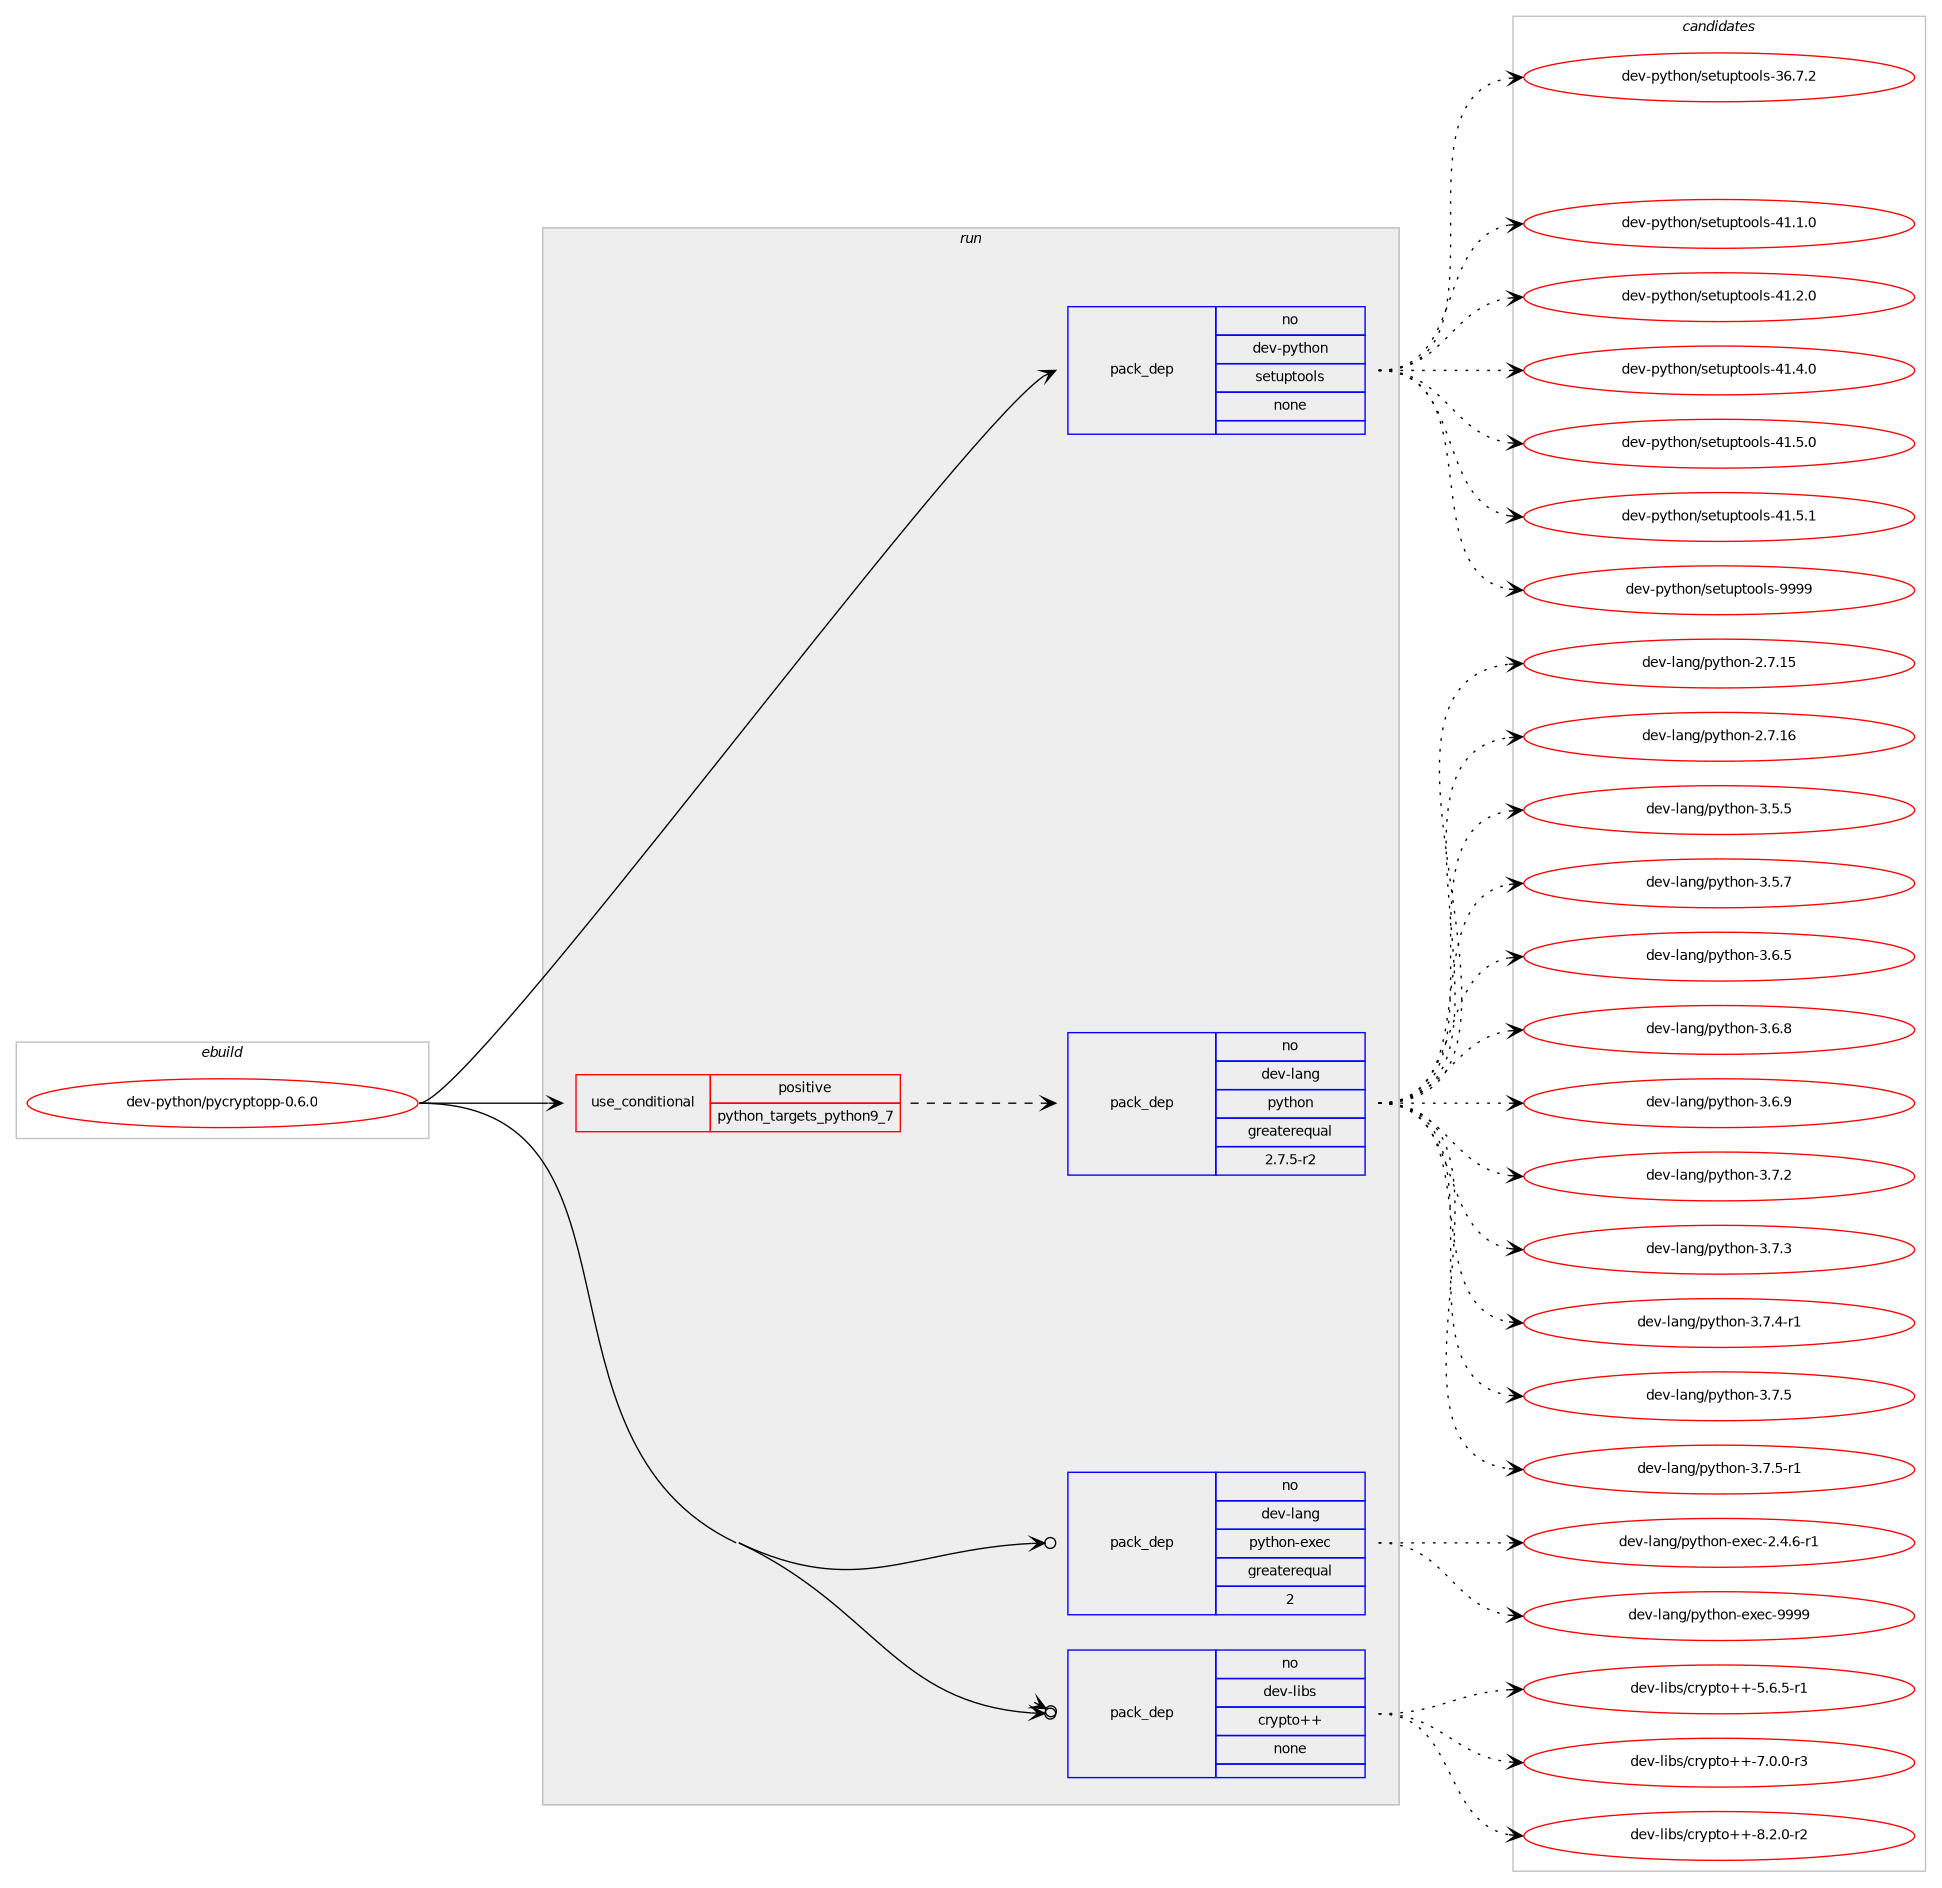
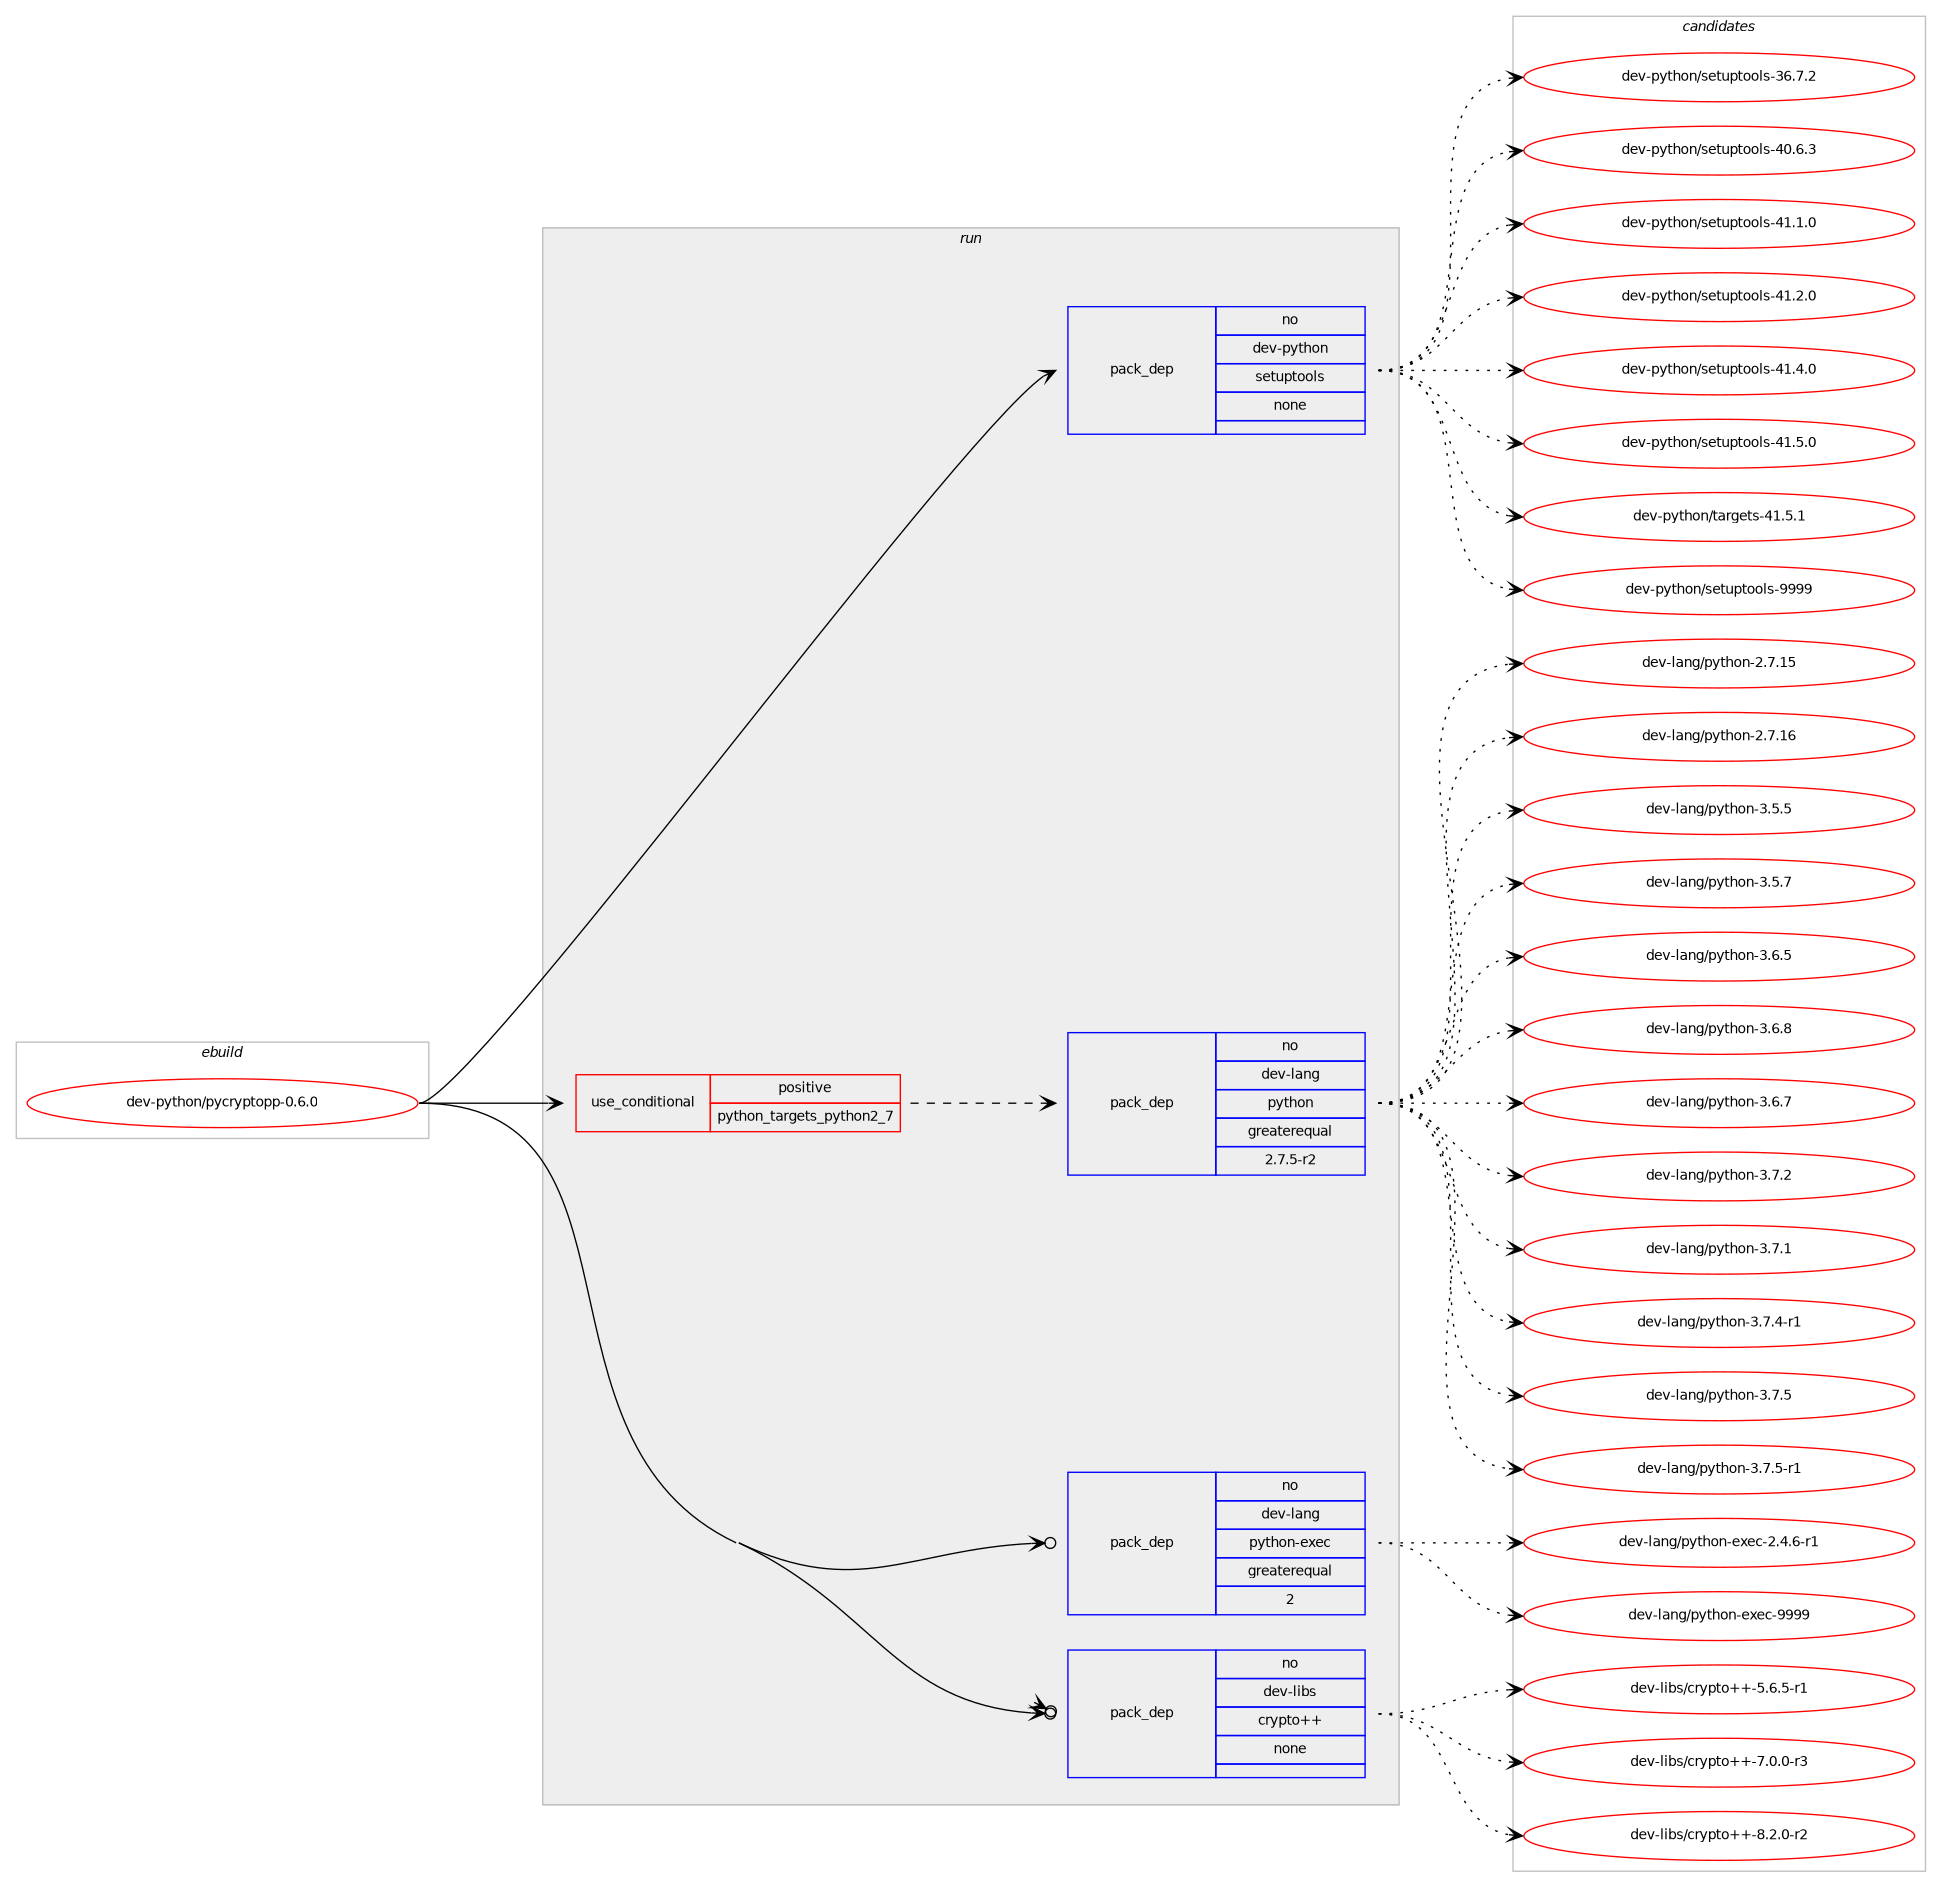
node "dev-python/setuptools-40.6.3": added
node "dev-python/setuptools-41.5.1": label "dev-python/setuptools-41.5.1" -> "dev-python/targets-41.5.1"
node "dev-lang/python-3.6.9": label "dev-lang/python-3.6.9" -> "dev-lang/python-3.6.7"
node "use_conditional": text "python_targets_python9_7" -> "python_targets_python2_7"
node "dev-lang/python-3.7.3": label "dev-lang/python-3.7.3" -> "dev-lang/python-3.7.1"
